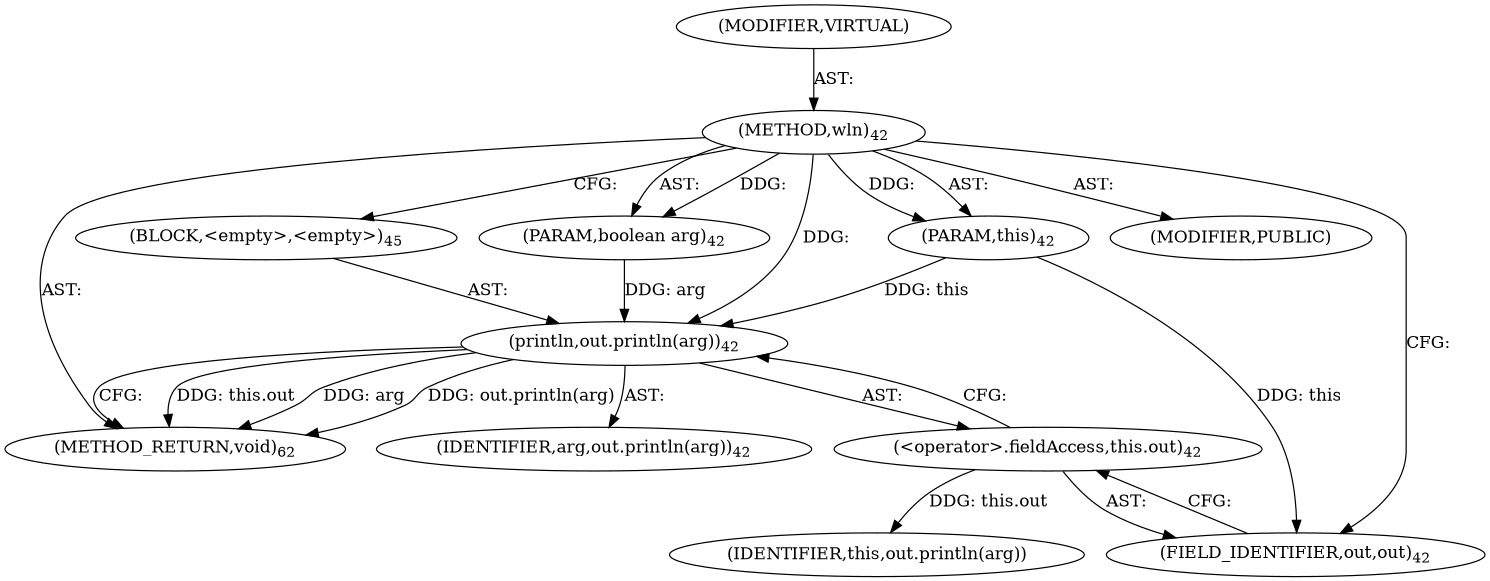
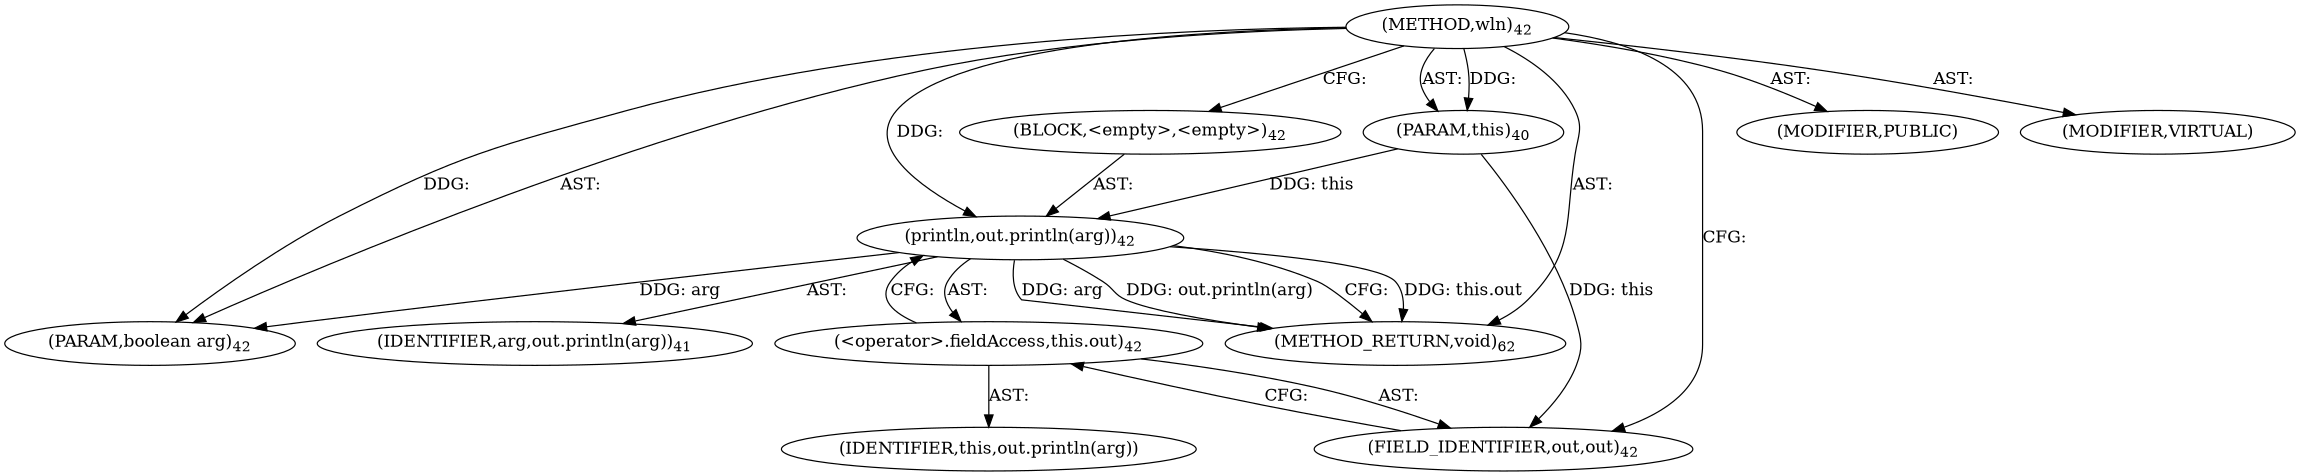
edge "(MODIFIER,VIRTUAL)" -> "(METHOD,wln)": reversed
node "(BLOCK,<empty>,<empty>)": text "45" -> "42"
node "(PARAM,this)": text "42" -> "40"
edge "(PARAM,boolean arg)" -> "(println,out.println(arg))": reversed
node "(IDENTIFIER,arg,out.println(arg))": text "42" -> "41"
edge "(<operator>.fieldAccess,this.out)" -> "(IDENTIFIER,this,out.println(arg))": label "DDG: this.out" -> "AST: "
